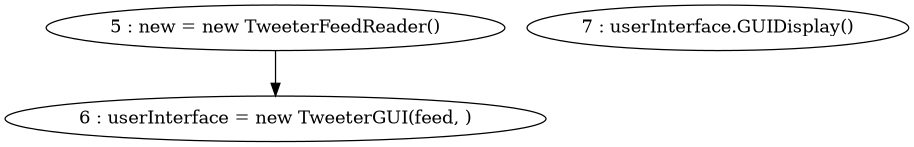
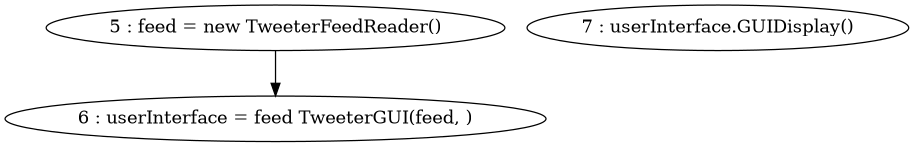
node "5 : new = new TweeterFeedReader()": label "5 : new = new TweeterFeedReader()" -> "5 : feed = new TweeterFeedReader()"
node "6 : userInterface = new TweeterGUI(feed, )": label "6 : userInterface = new TweeterGUI(feed, )" -> "6 : userInterface = feed TweeterGUI(feed, )"
